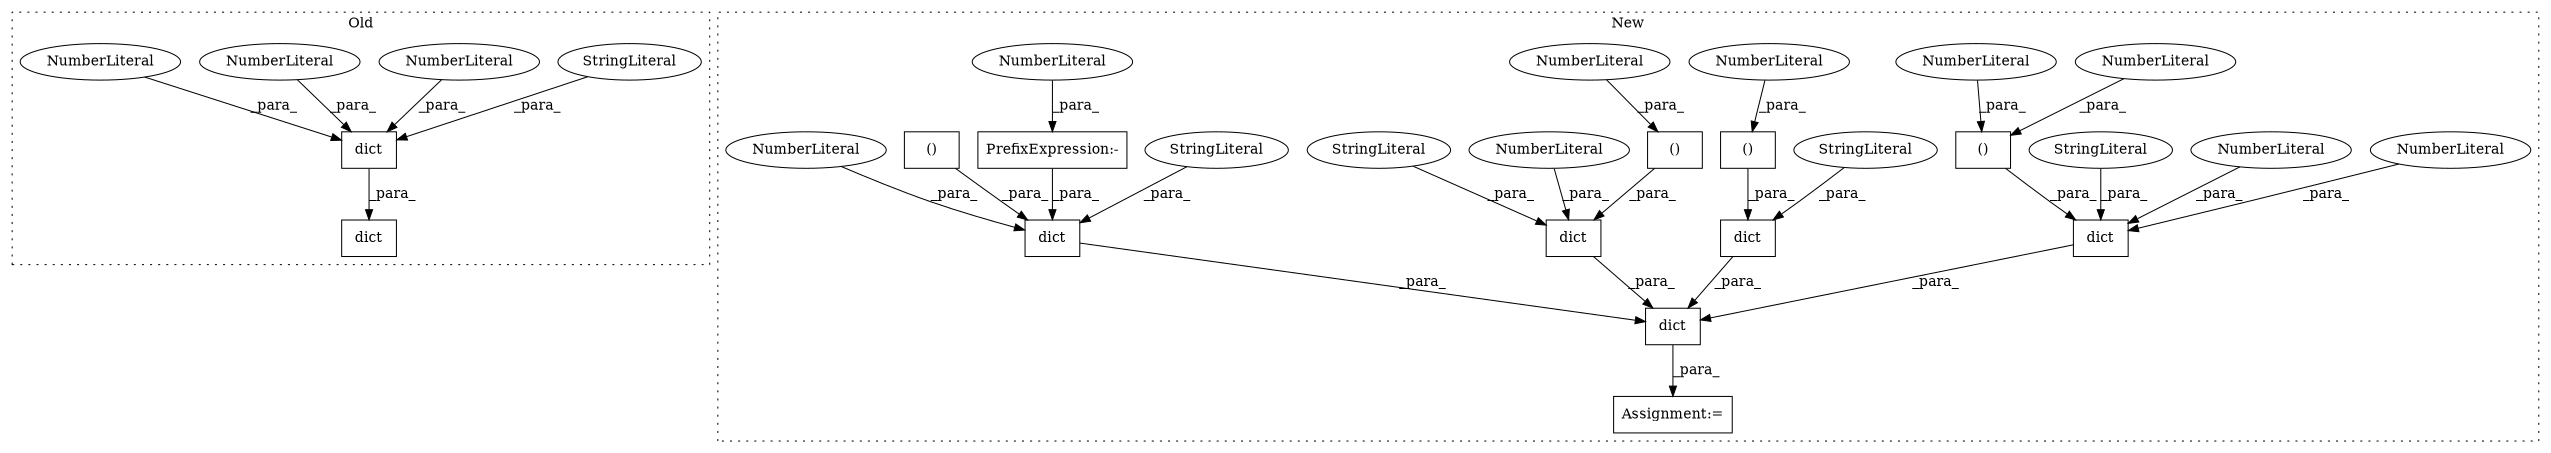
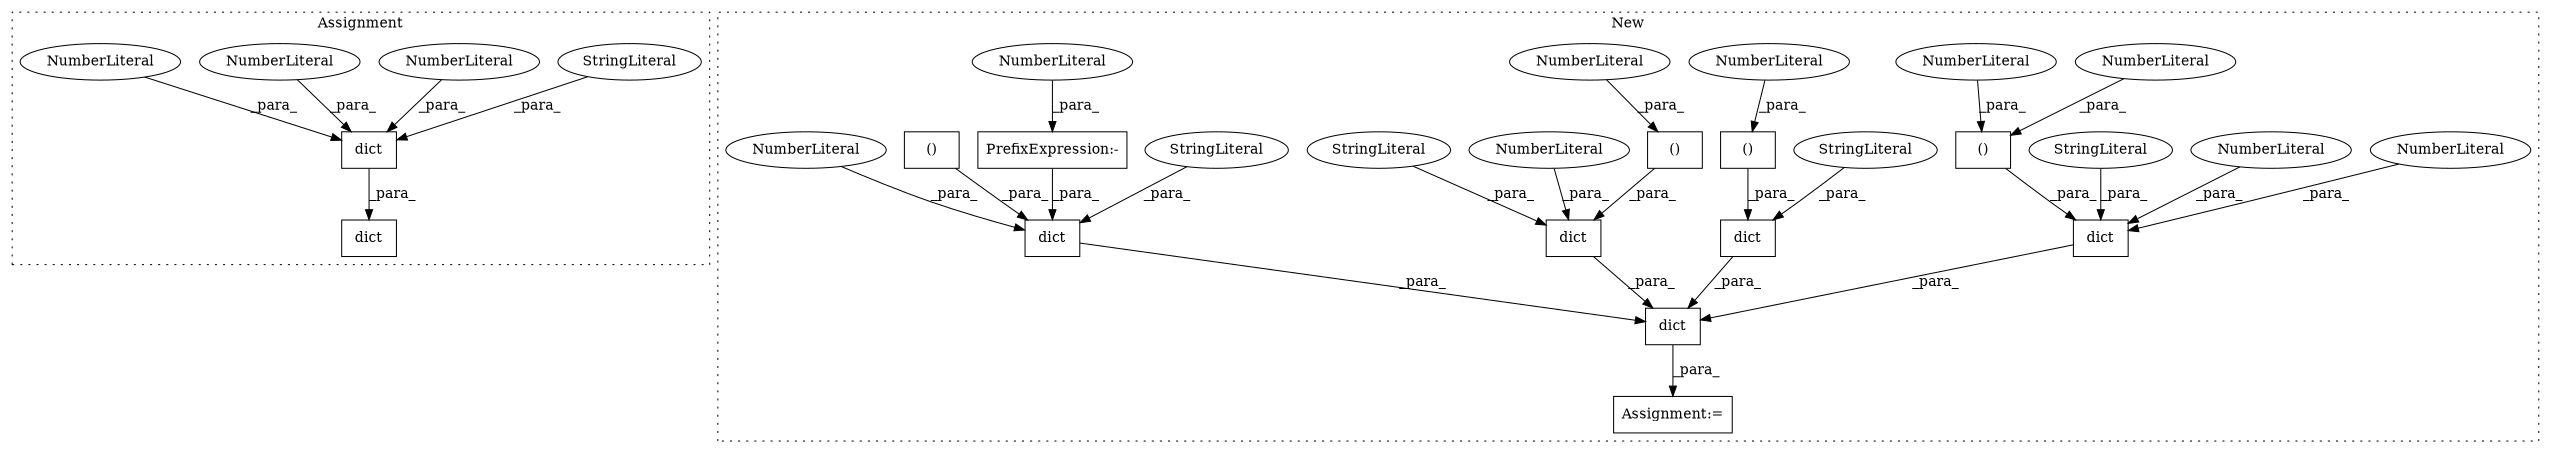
cluster "Old": label "Old" -> "Assignment"
